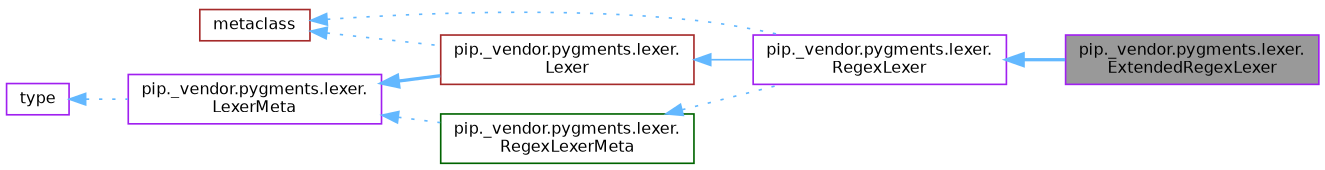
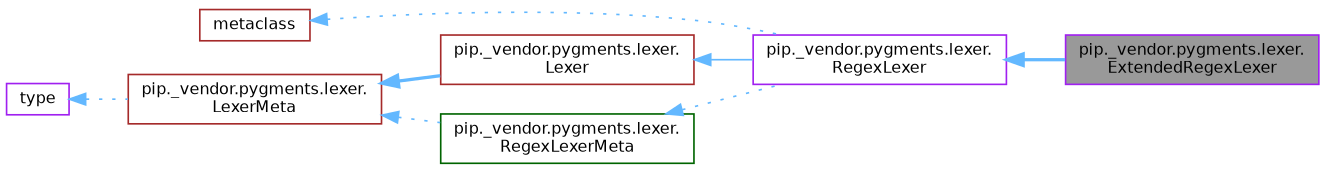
edge "pip._vendor.pygments.lexer. Lexer" -> "metaclass": removed
node "pip._vendor.pygments.lexer. LexerMeta": color purple -> brown
